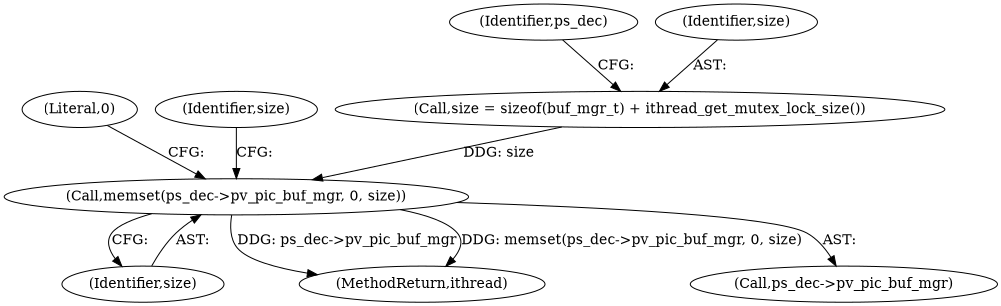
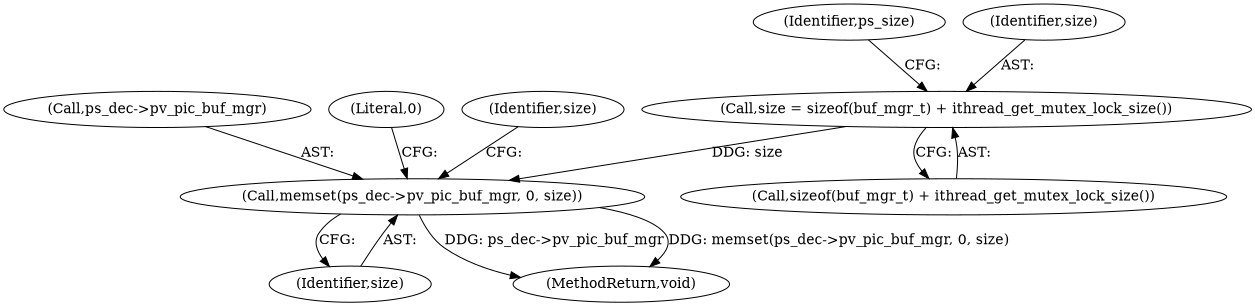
node "(Identifier,ps_dec)": label "(Identifier,ps_dec)" -> "(Identifier,ps_size)"
node "(Call,sizeof(buf_mgr_t) + ithread_get_mutex_lock_size())": added
edge "(Call,memset(ps_dec->pv_pic_buf_mgr, 0, size))" -> "(Call,ps_dec->pv_pic_buf_mgr)": reversed
node "(MethodReturn,ithread)": label "(MethodReturn,ithread)" -> "(MethodReturn,void)"
